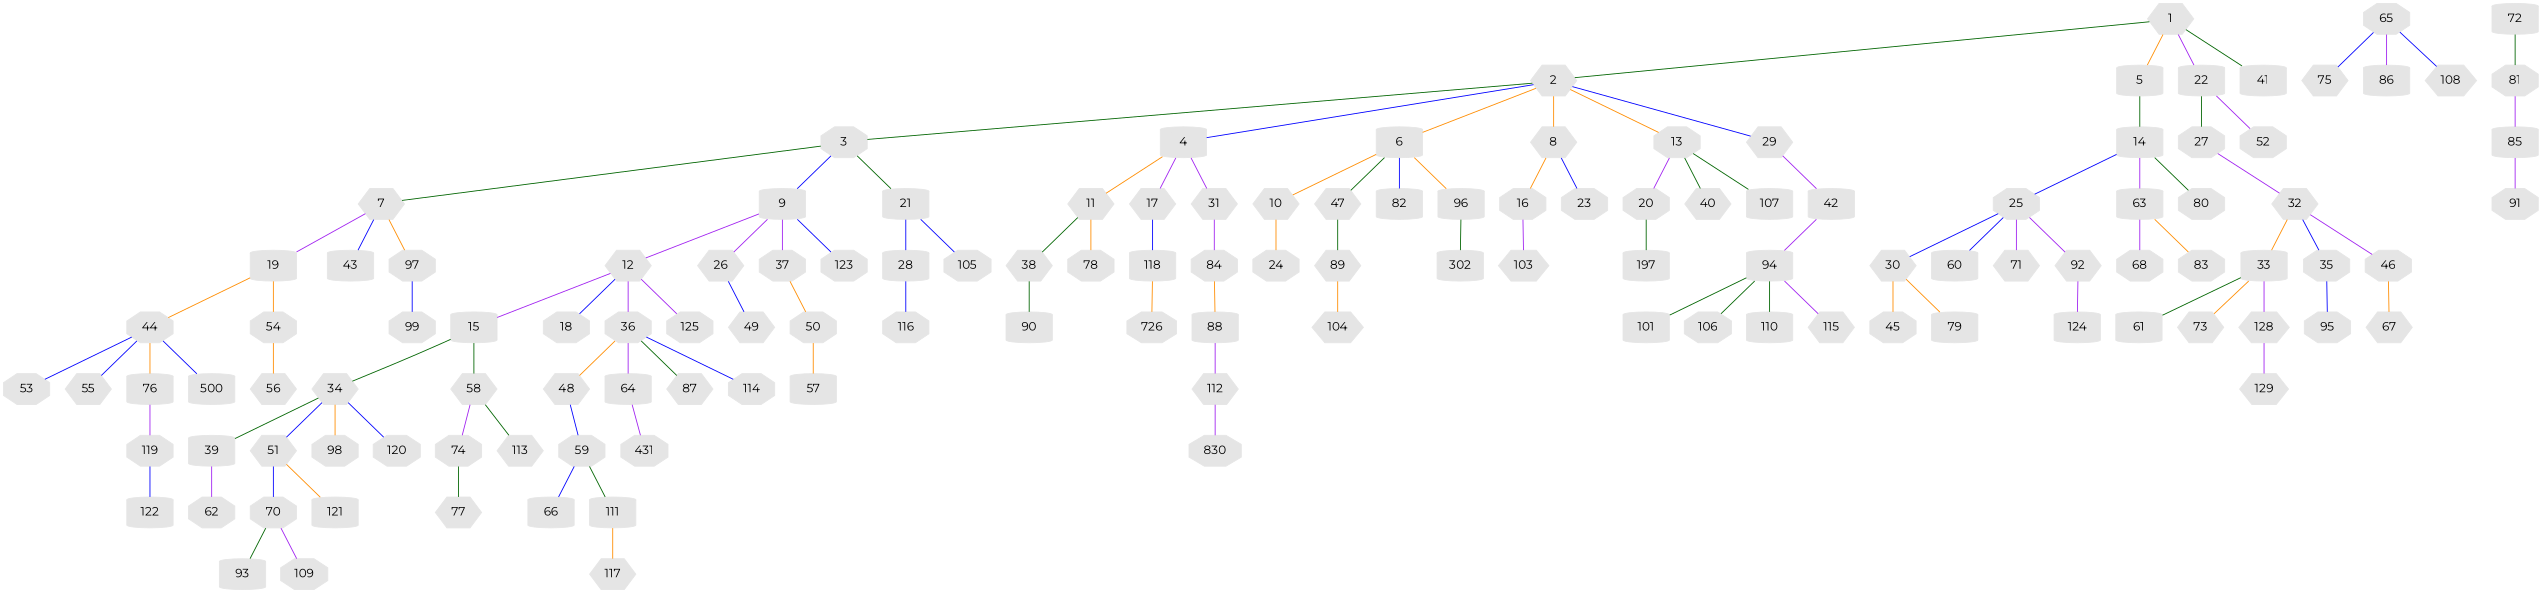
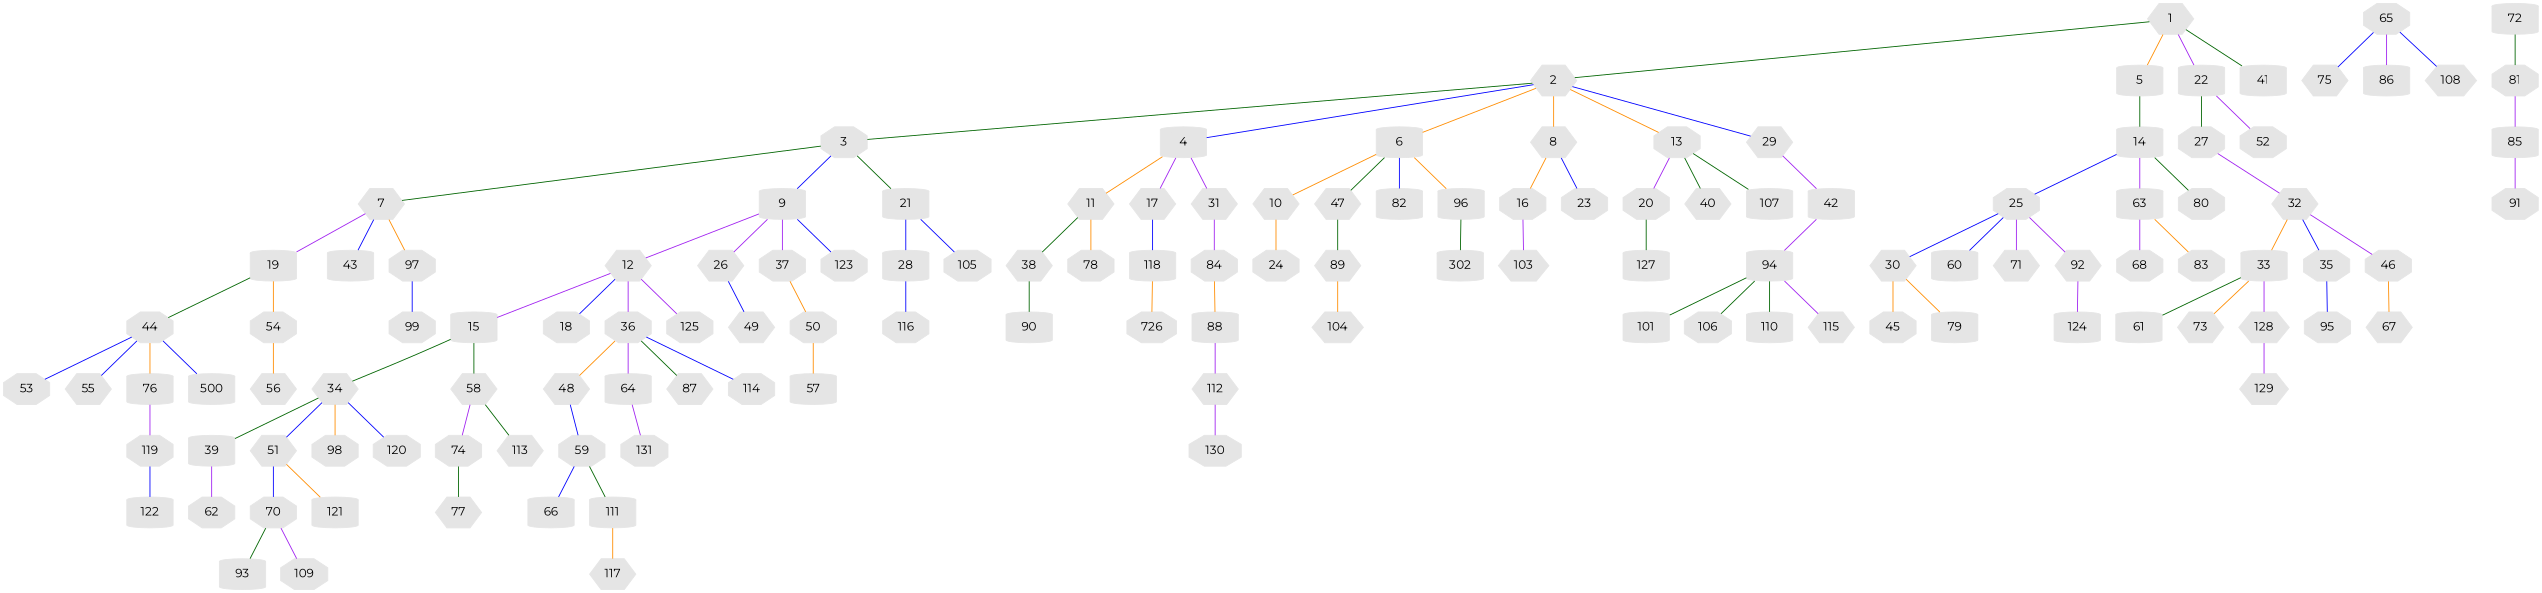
node "197": label "197" -> "127"
edge "19" -- "44": color darkorange -> darkgreen
node "431": label "431" -> "131"
node "830": label "830" -> "130"
